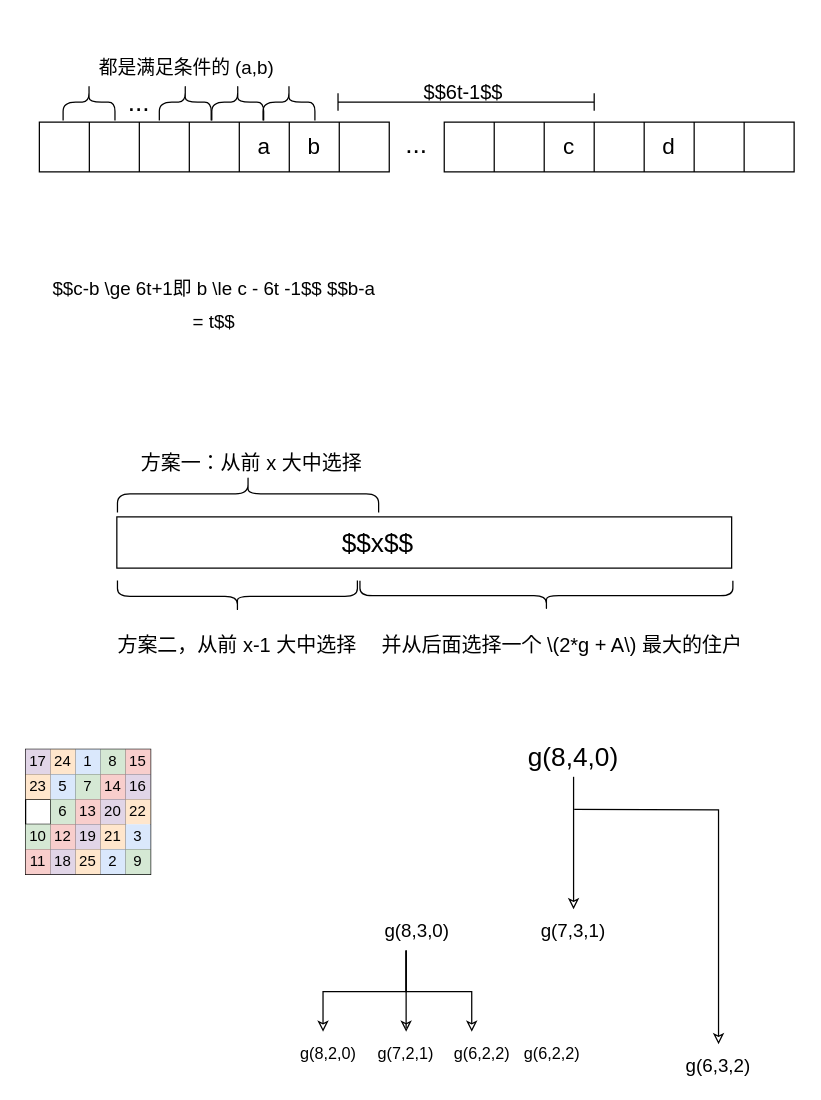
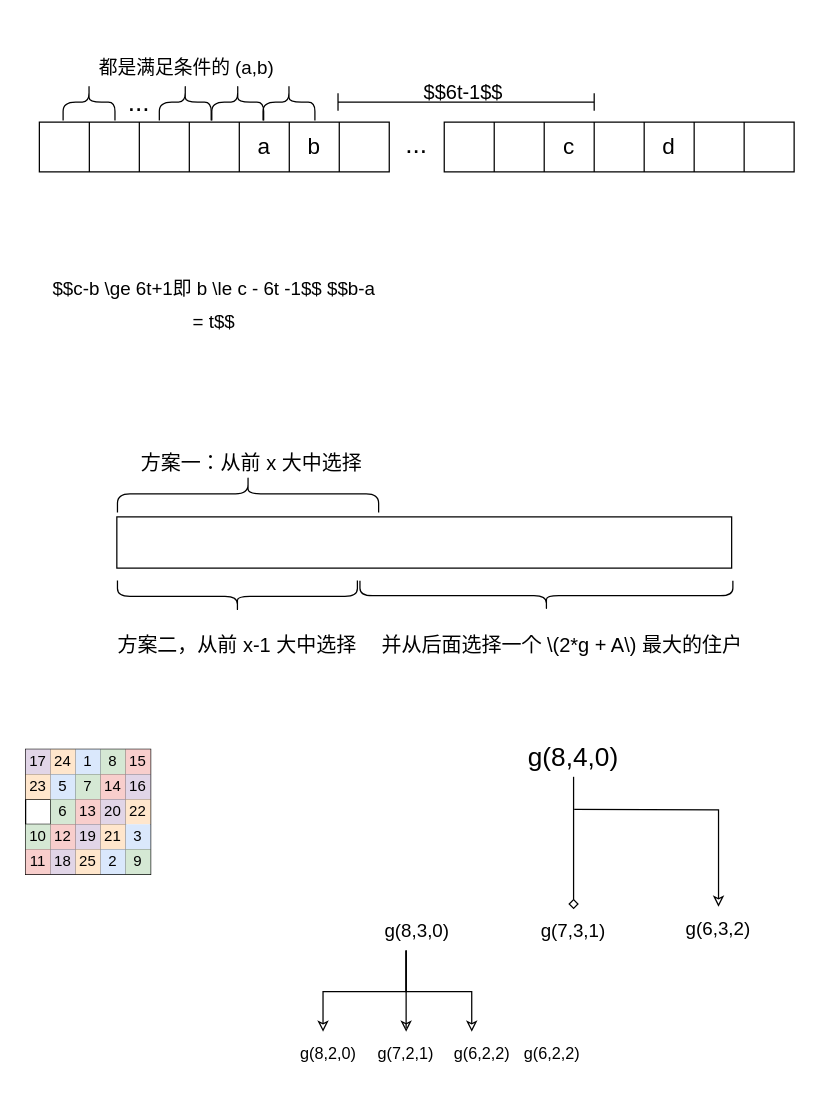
node "$$x$$": removed
edge "g(8,4,0)" -> "g(7,3,1)": arrowhead classic -> diamond
node "g(6,3,2)": moved (719, 1065) -> (719, 928)
